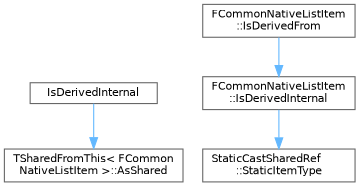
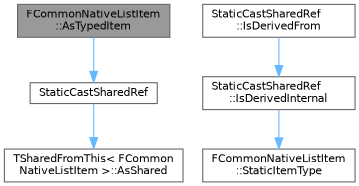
node "FCommonNativeListItem ::AsTypedItem": added
node "FCommonNativeListItem ::IsDerivedFrom": label "FCommonNativeListItem ::IsDerivedFrom" -> "StaticCastSharedRef ::IsDerivedFrom"
node "IsDerivedInternal": label "IsDerivedInternal" -> "StaticCastSharedRef"
node "FCommonNativeListItem ::IsDerivedInternal": label "FCommonNativeListItem ::IsDerivedInternal" -> "StaticCastSharedRef ::IsDerivedInternal"
node "StaticCastSharedRef ::StaticItemType": label "StaticCastSharedRef ::StaticItemType" -> "FCommonNativeListItem ::StaticItemType"
